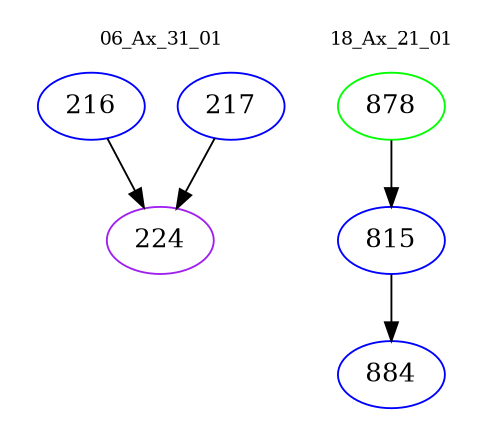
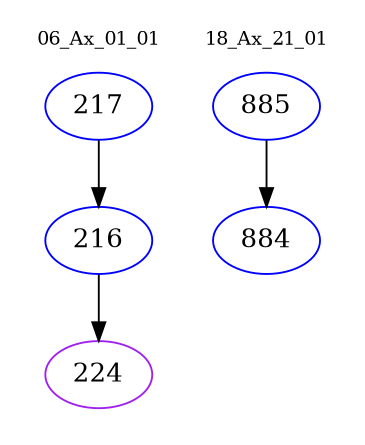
cluster "06_Ax_31_01": label "06_Ax_31_01" -> "06_Ax_01_01"
node "878": removed
edge "217" -> "224": now "217" -> "216"
node "815": label "815" -> "885"
